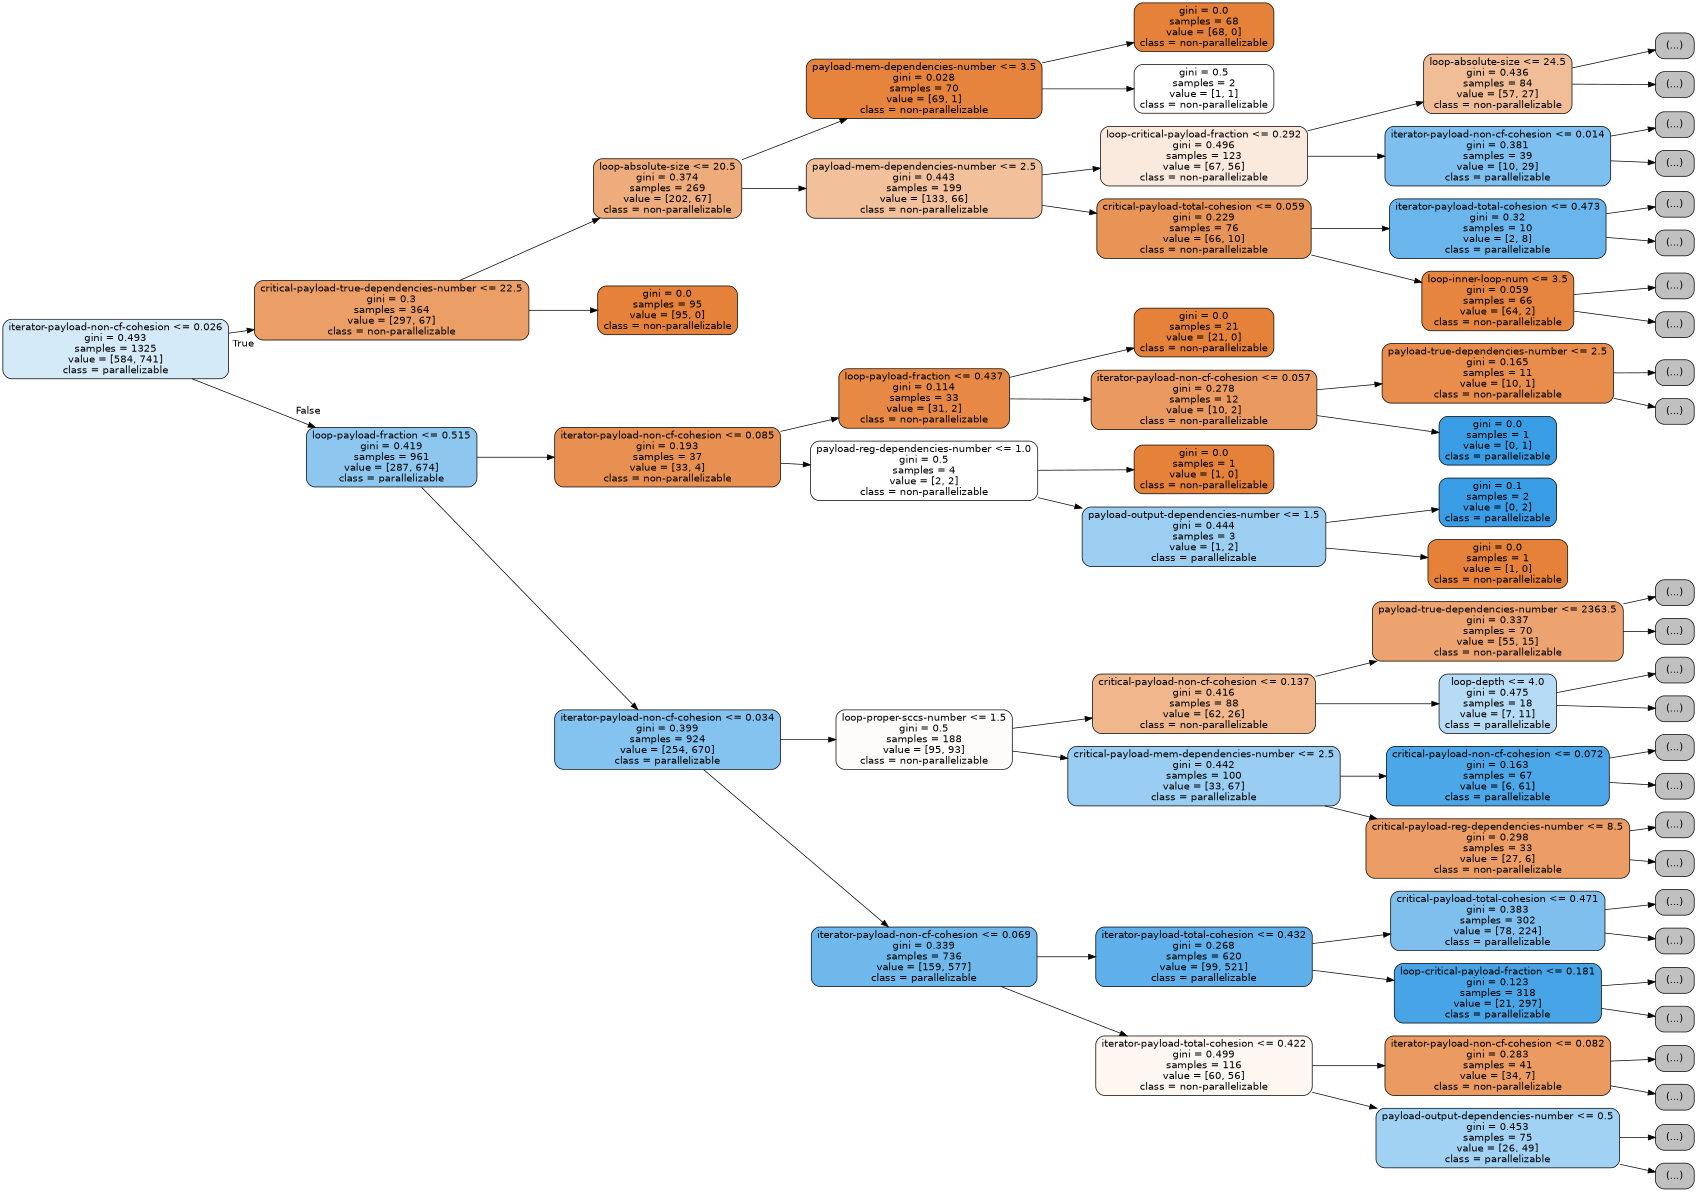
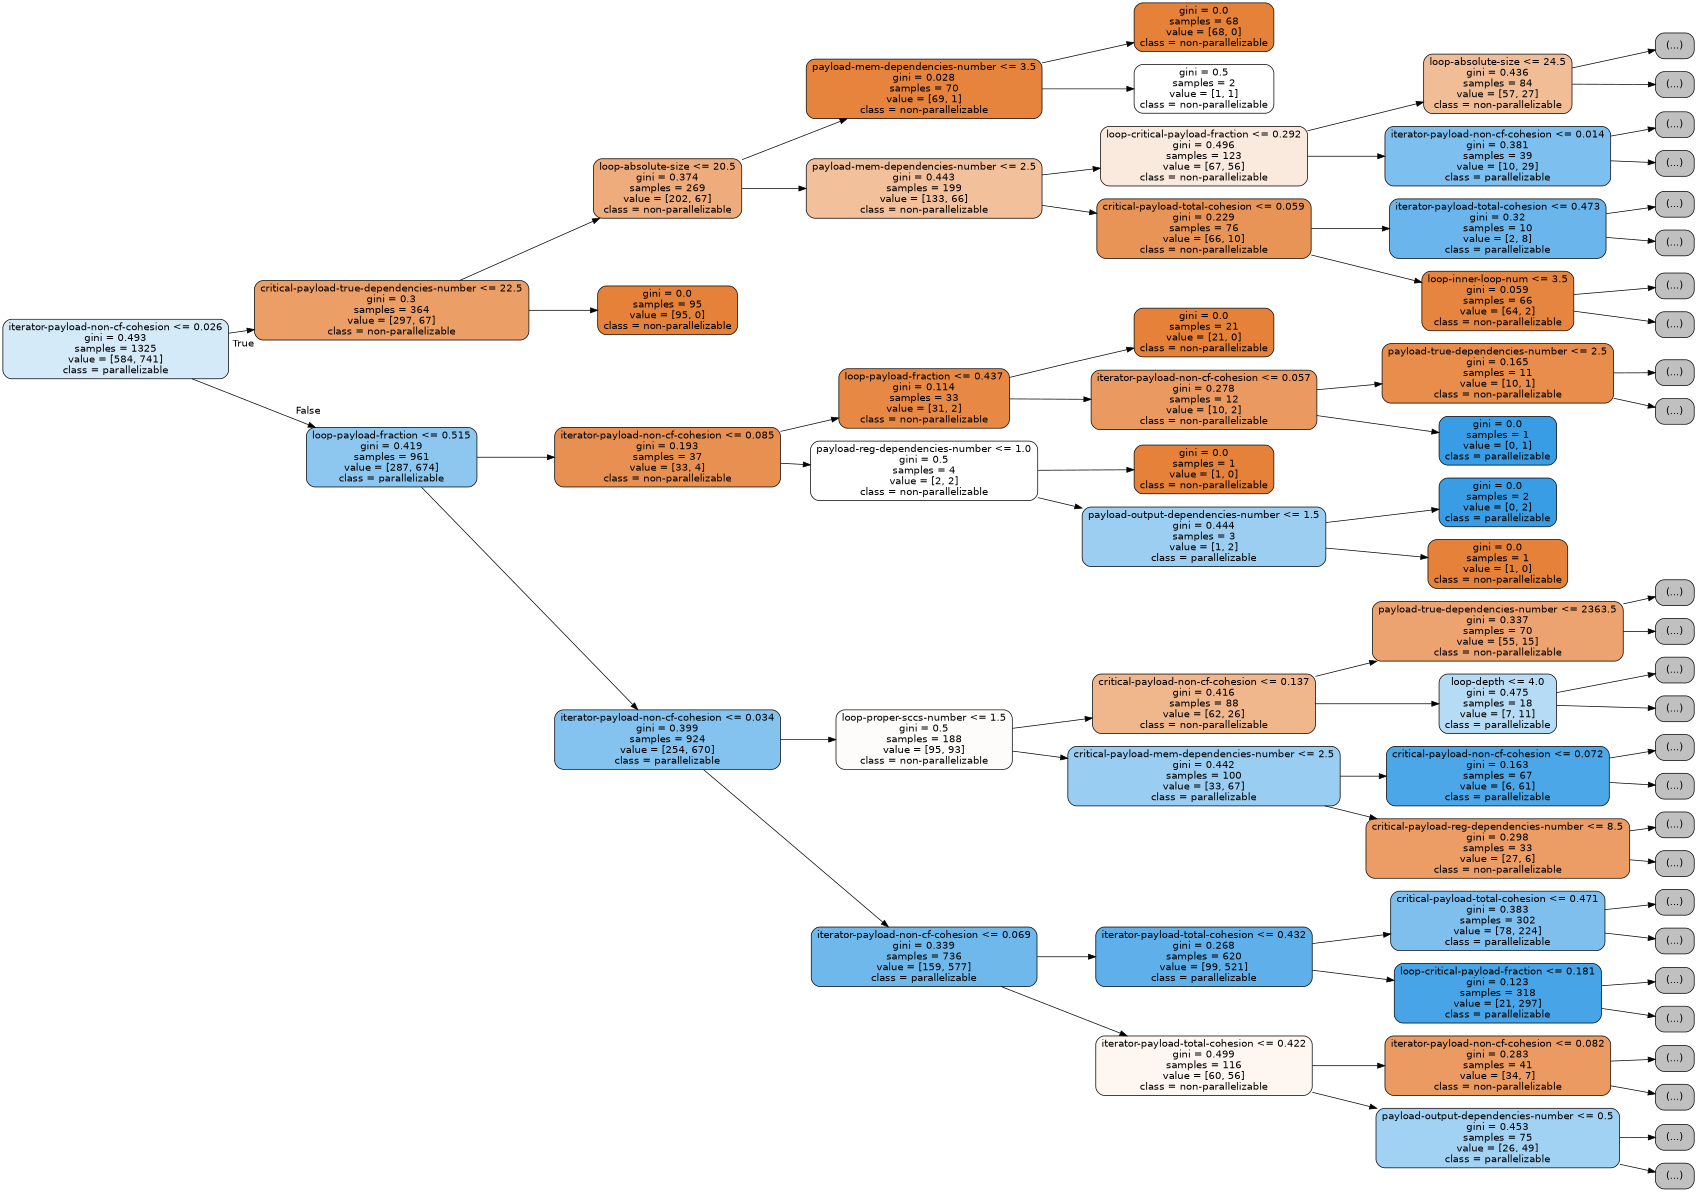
node "gini = 0.1 samples = 2 value = [0, 2] class = parallelizable": label "gini = 0.1 samples = 2 value = [0, 2] class = parallelizable" -> "gini = 0.0 samples = 2 value = [0, 2] class = parallelizable"
